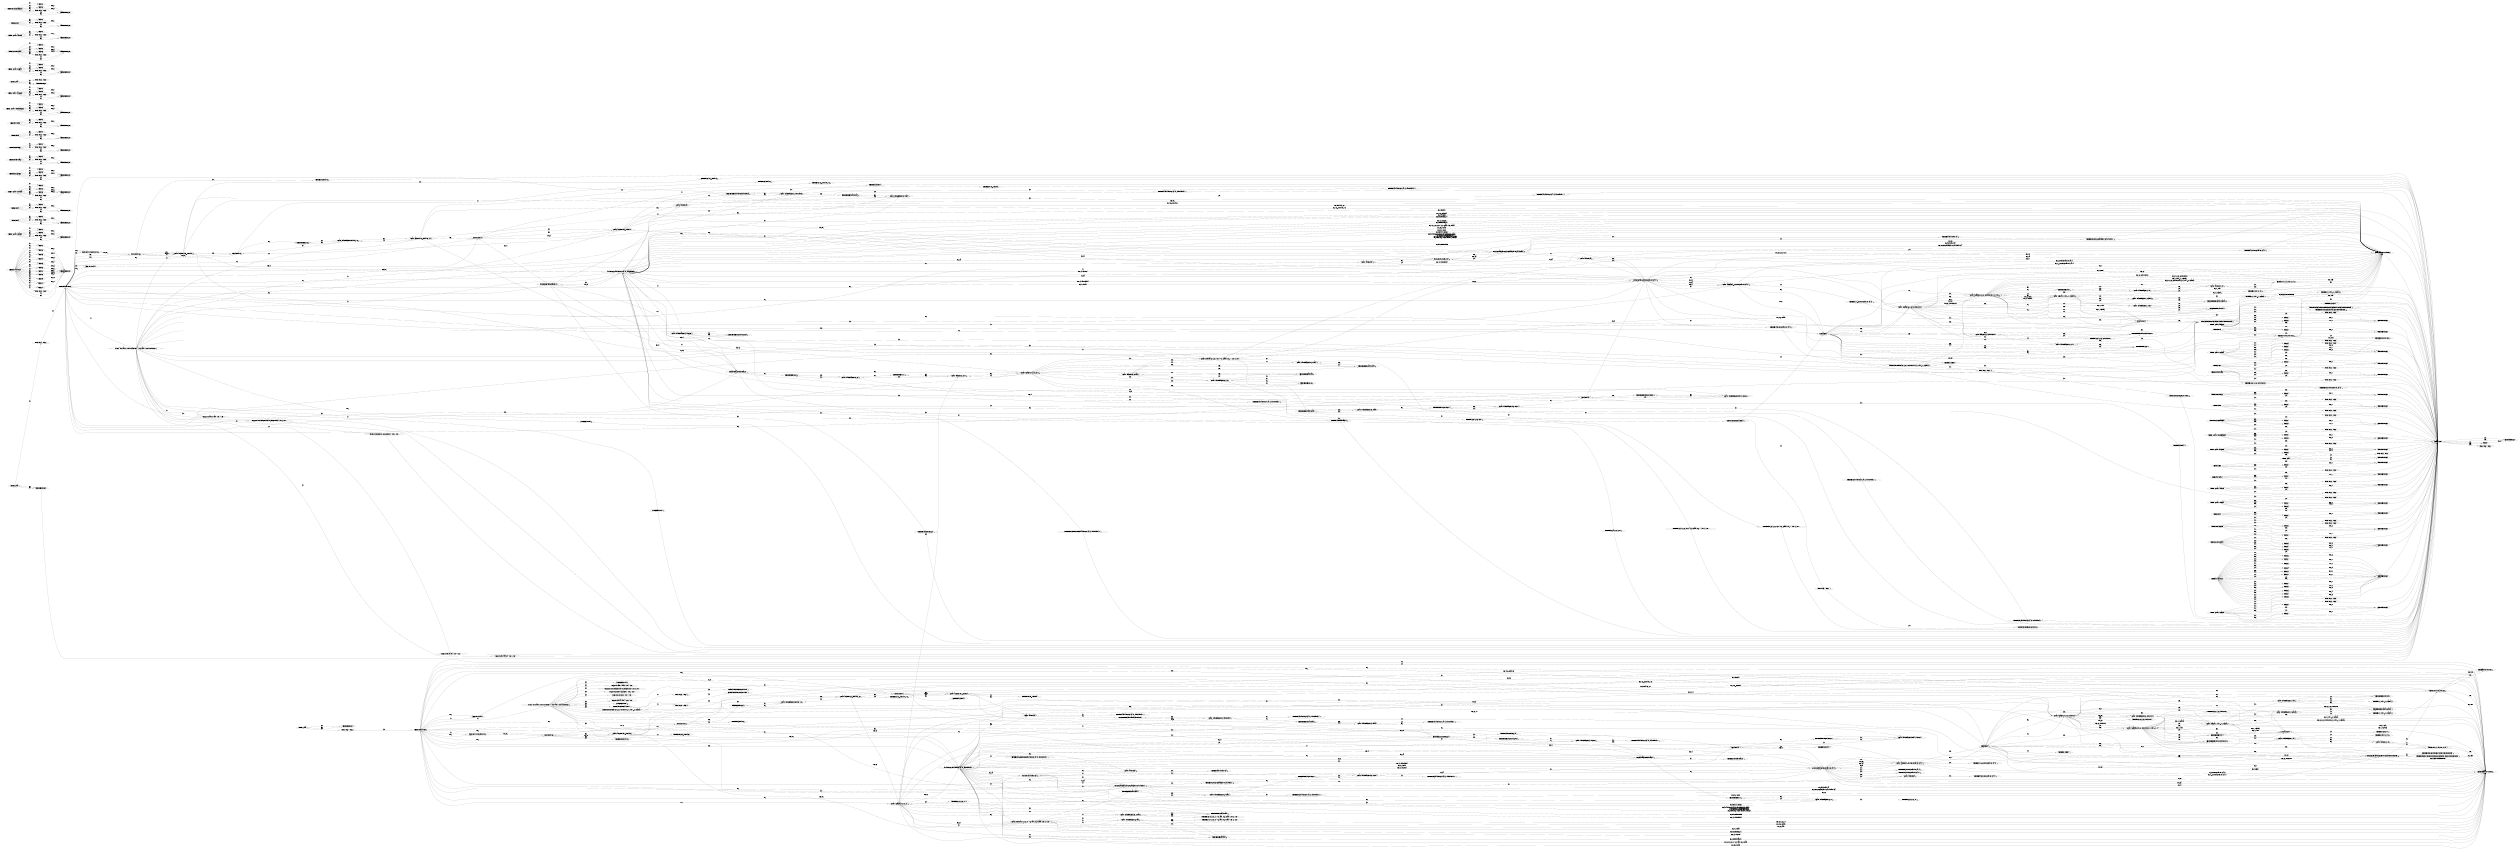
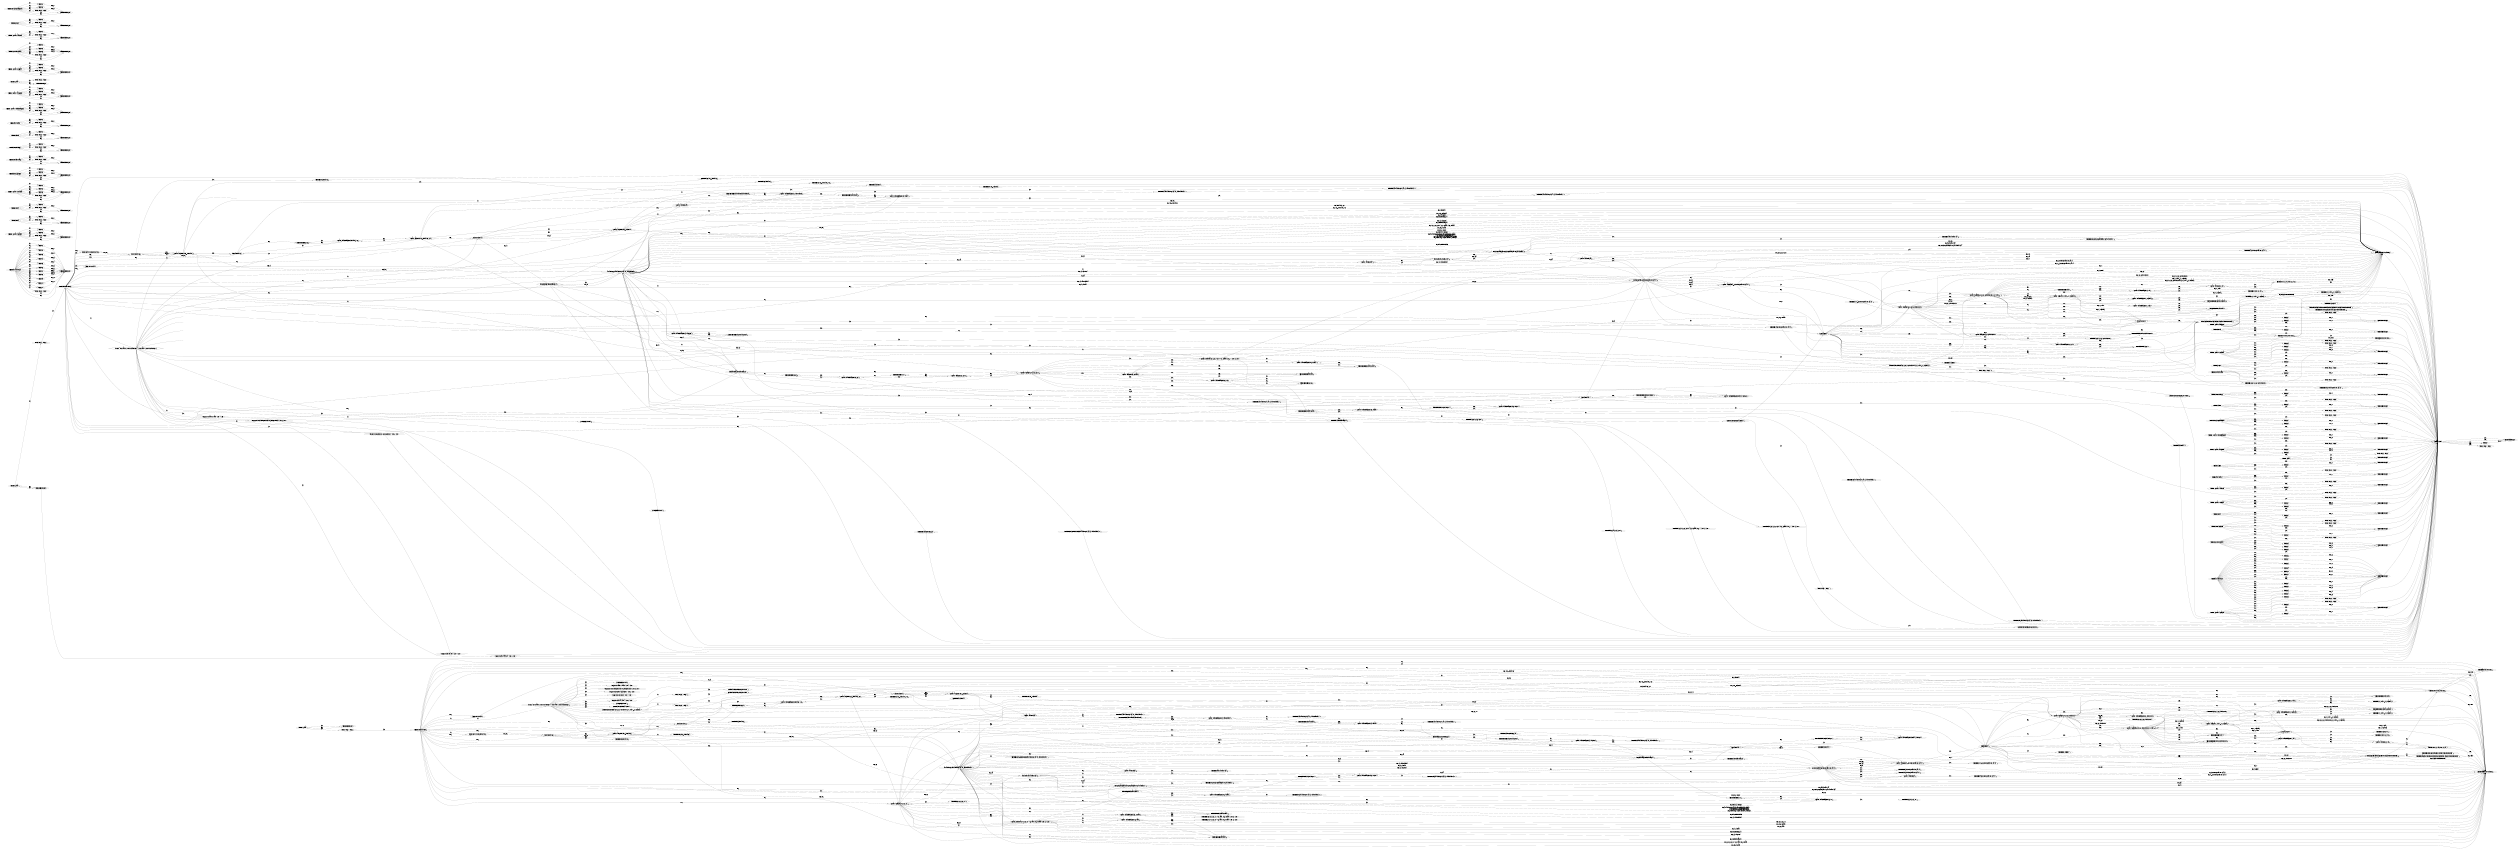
edge "(<operator>.logicalAnd,opt && opt->opt.srr)" -> "(<operator>.fieldAccess,opt->opt.faddr)": added, label "CDG:"
edge "(<operator>.logicalAnd,opt && opt->srr)" -> "(<operator>.fieldAccess,opt->opt.srr)": now "(<operator>.logicalAnd,opt && opt->srr)" -> "(<operator>.indirectFieldAccess,opt->faddr)"
